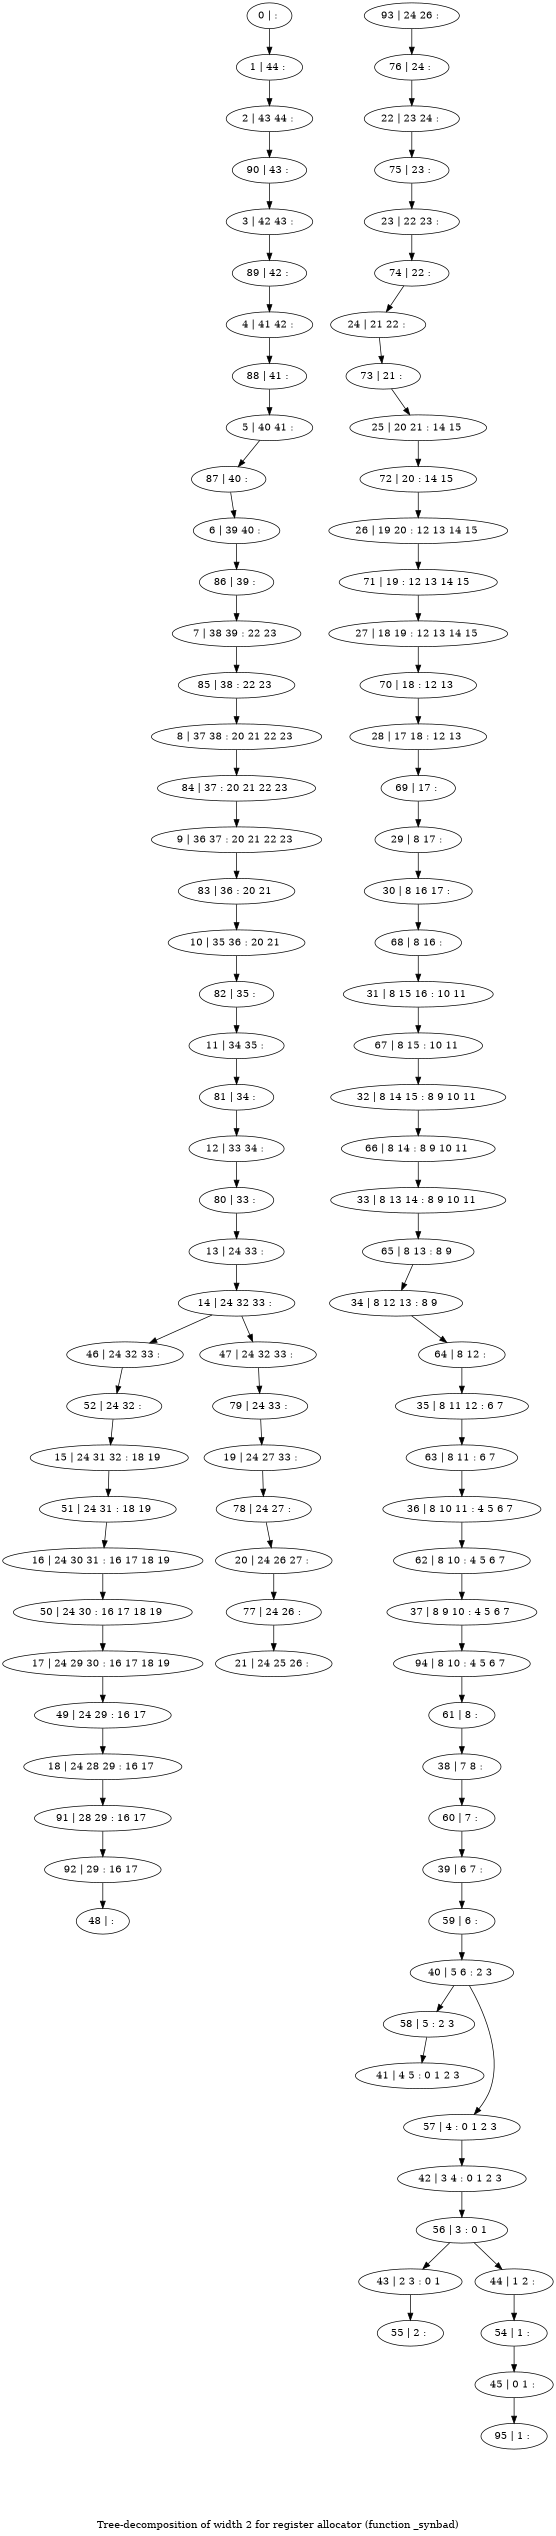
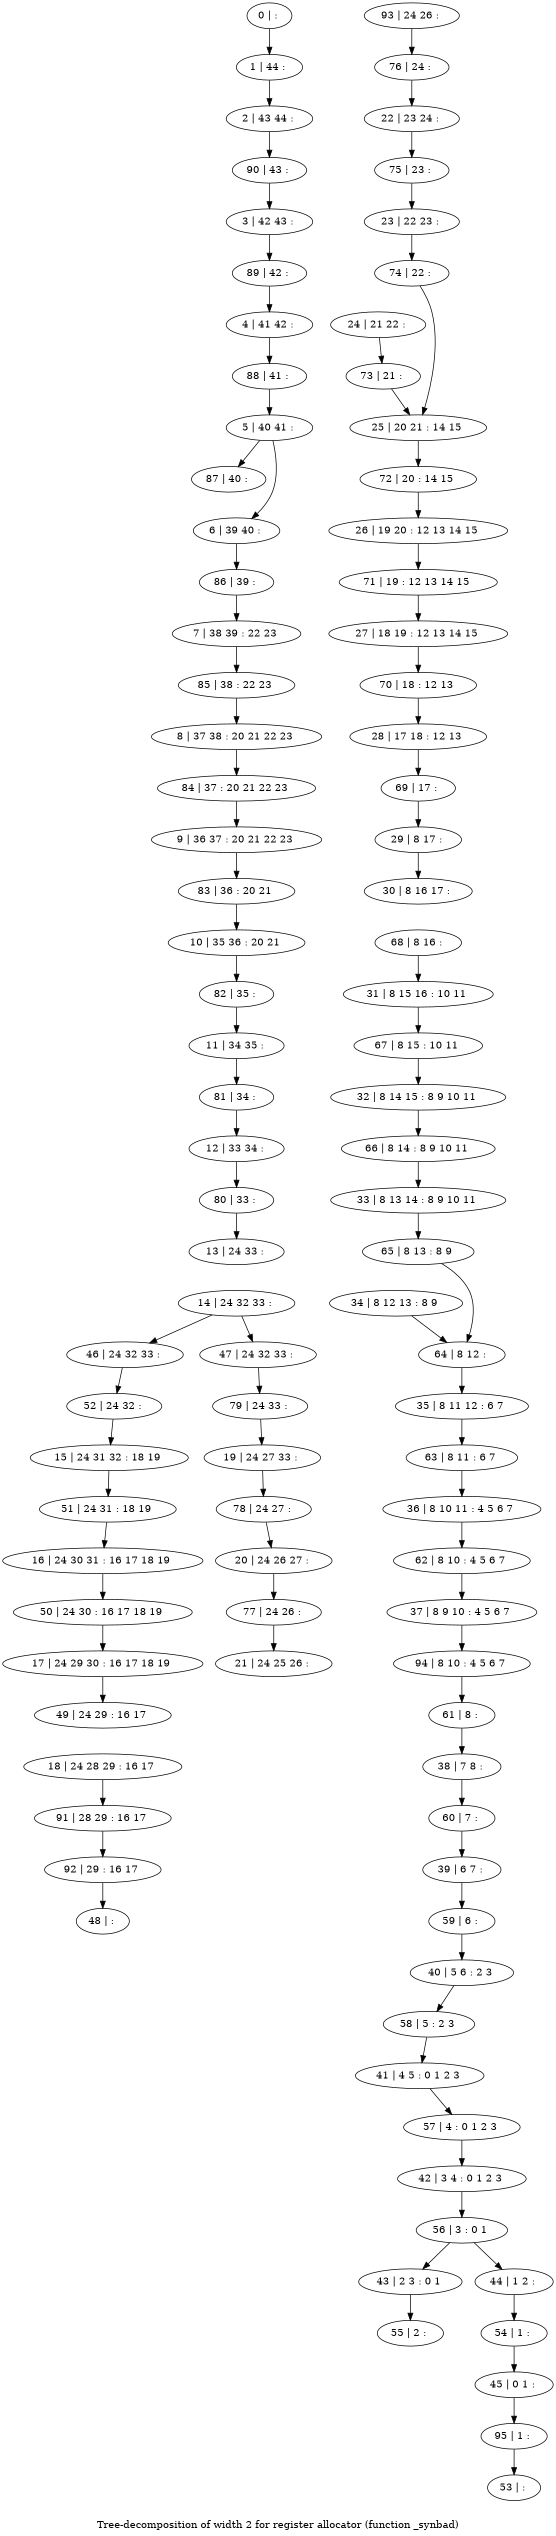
edge "74 | 22 :" -> "24 | 21 22 :": now "74 | 22 :" -> "25 | 20 21 : 14 15"
edge "87 | 40 :" -> "6 | 39 40 :": now "5 | 40 41 :" -> "6 | 39 40 :"
edge "30 | 8 16 17 :" -> "68 | 8 16 :": removed
edge "13 | 24 33 :" -> "14 | 24 32 33 :": removed
edge "65 | 8 13 : 8 9" -> "34 | 8 12 13 : 8 9": now "65 | 8 13 : 8 9" -> "64 | 8 12 :"
edge "49 | 24 29 : 16 17" -> "18 | 24 28 29 : 16 17": removed
edge "40 | 5 6 : 2 3" -> "57 | 4 : 0 1 2 3": now "41 | 4 5 : 0 1 2 3" -> "57 | 4 : 0 1 2 3"
node "53 | :": added
